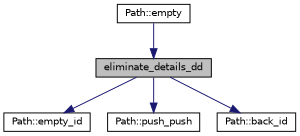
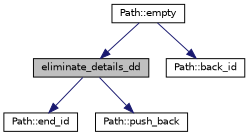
edge "eliminate_details_dd" -> "Path::back_id": now "Path::empty" -> "Path::back_id"
node "Path::empty_id": label "Path::empty_id" -> "Path::end_id"
node "Path::push_push": label "Path::push_push" -> "Path::push_back"
